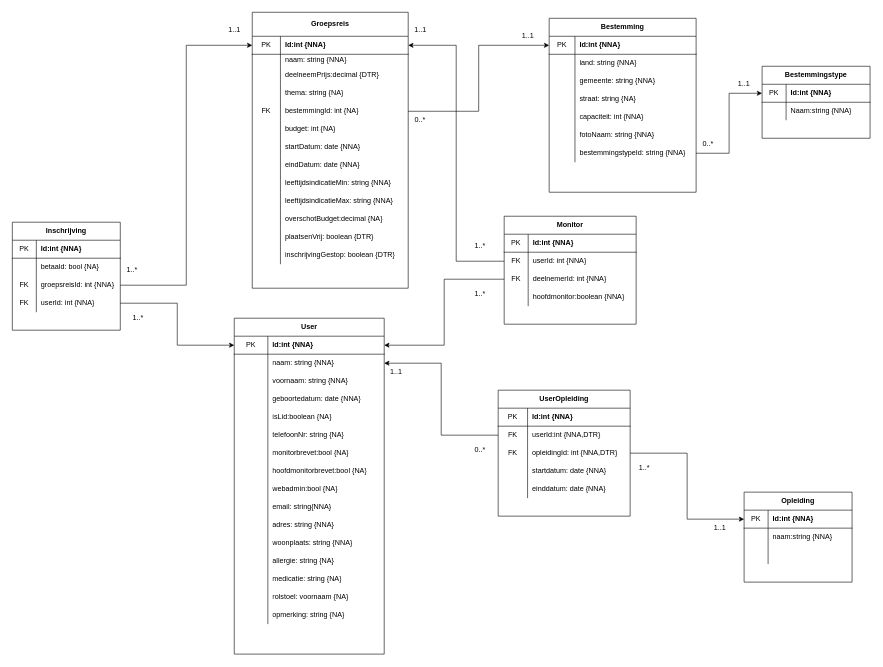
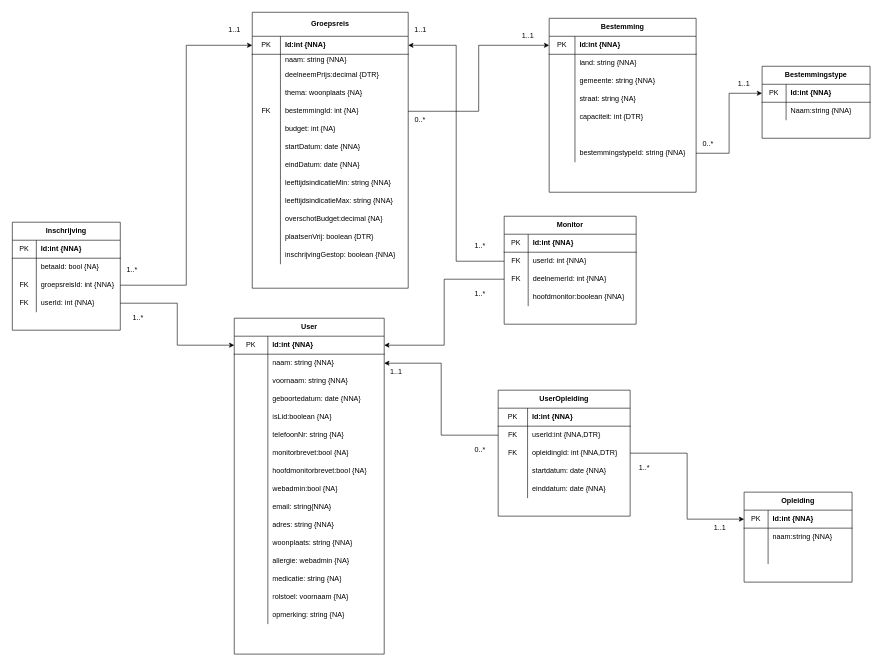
node "thema: string {NA}": label "thema: string {NA}" -> "thema: woonplaats {NA}"
node "capaciteit: int {NNA}": label "capaciteit: int {NNA}" -> "capaciteit: int {DTR}"
node "fotoNaam: string {NNA}": removed
node "inschrijvingGestop: boolean {DTR}": label "inschrijvingGestop: boolean {DTR}" -> "inschrijvingGestop: boolean {NNA}"
node "allergie: string {NA}": label "allergie: string {NA}" -> "allergie: webadmin {NA}"
